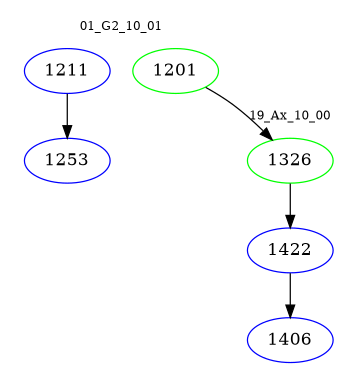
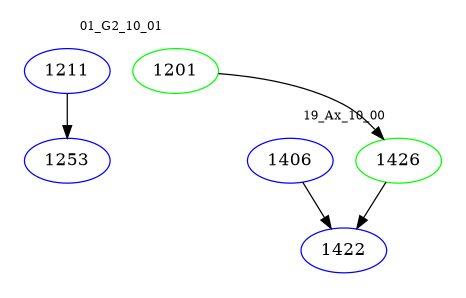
node "1326": label "1326" -> "1426"
edge "1422" -> "1406": reversed
